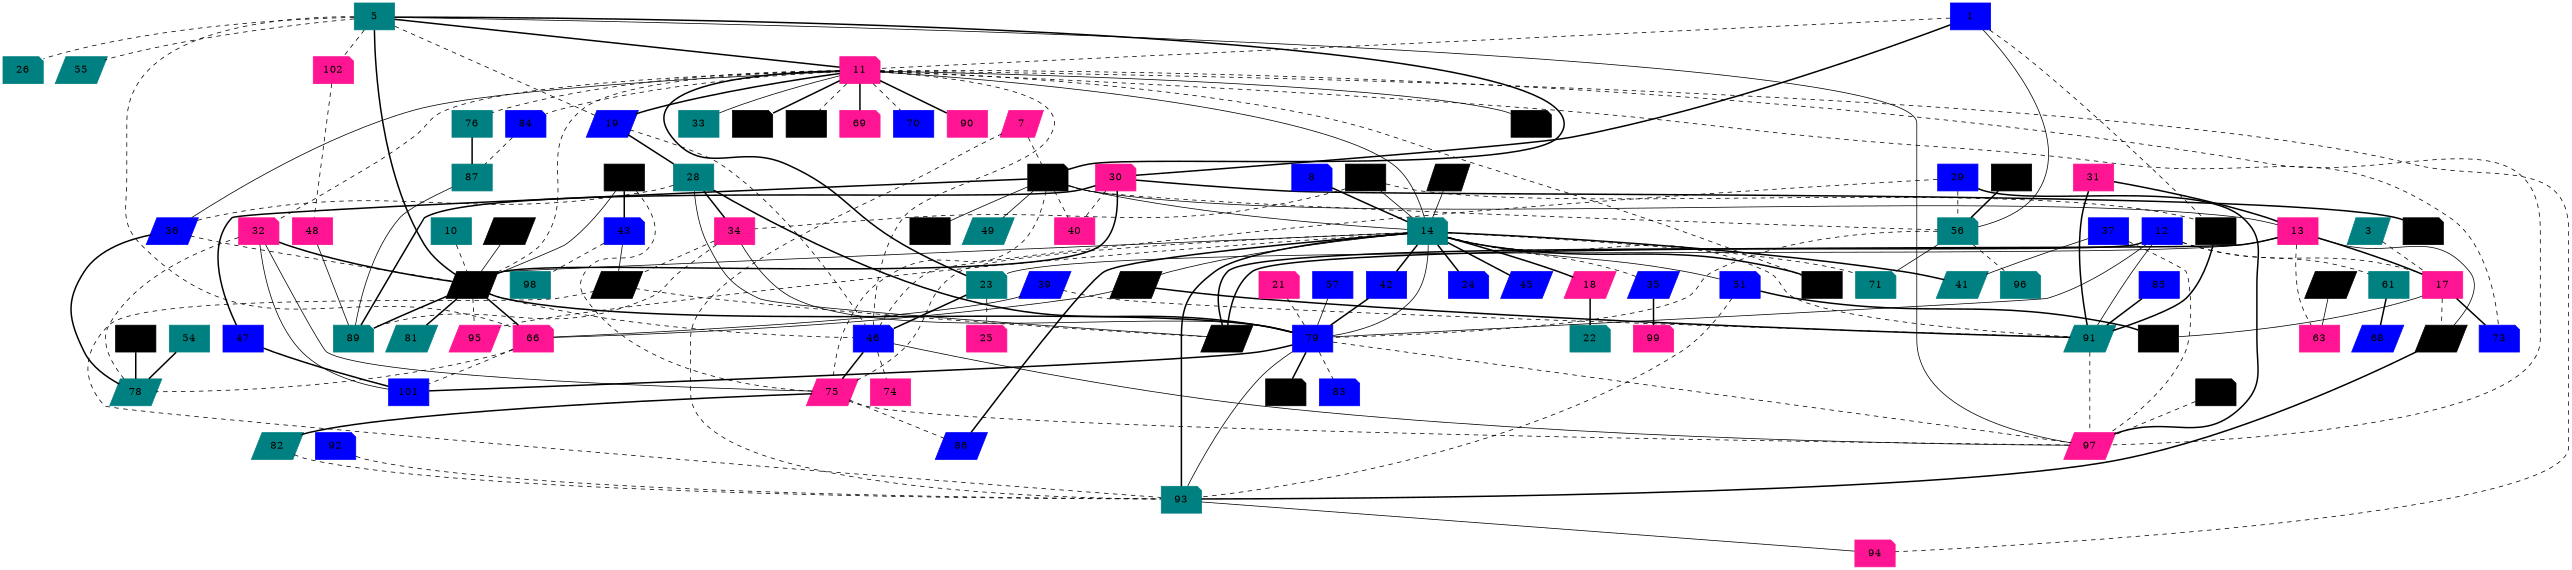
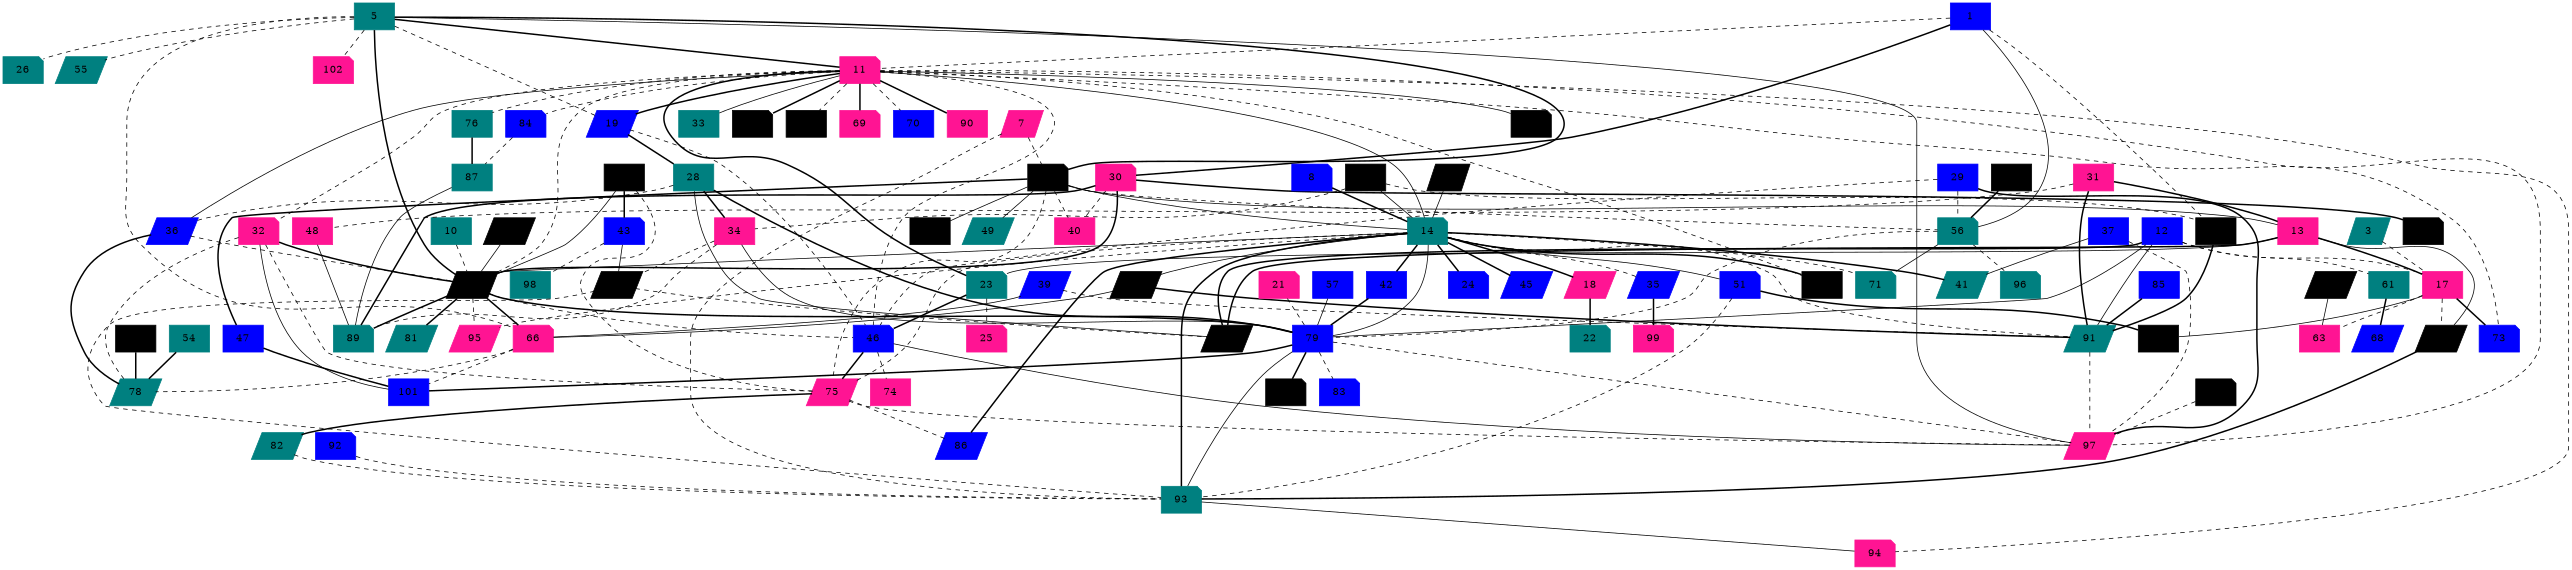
edge "102" -- "48": now "31" -- "48"
edge "13" -- "63": now "17" -- "63"
edge "32" -- "75": style solid -> dashed
